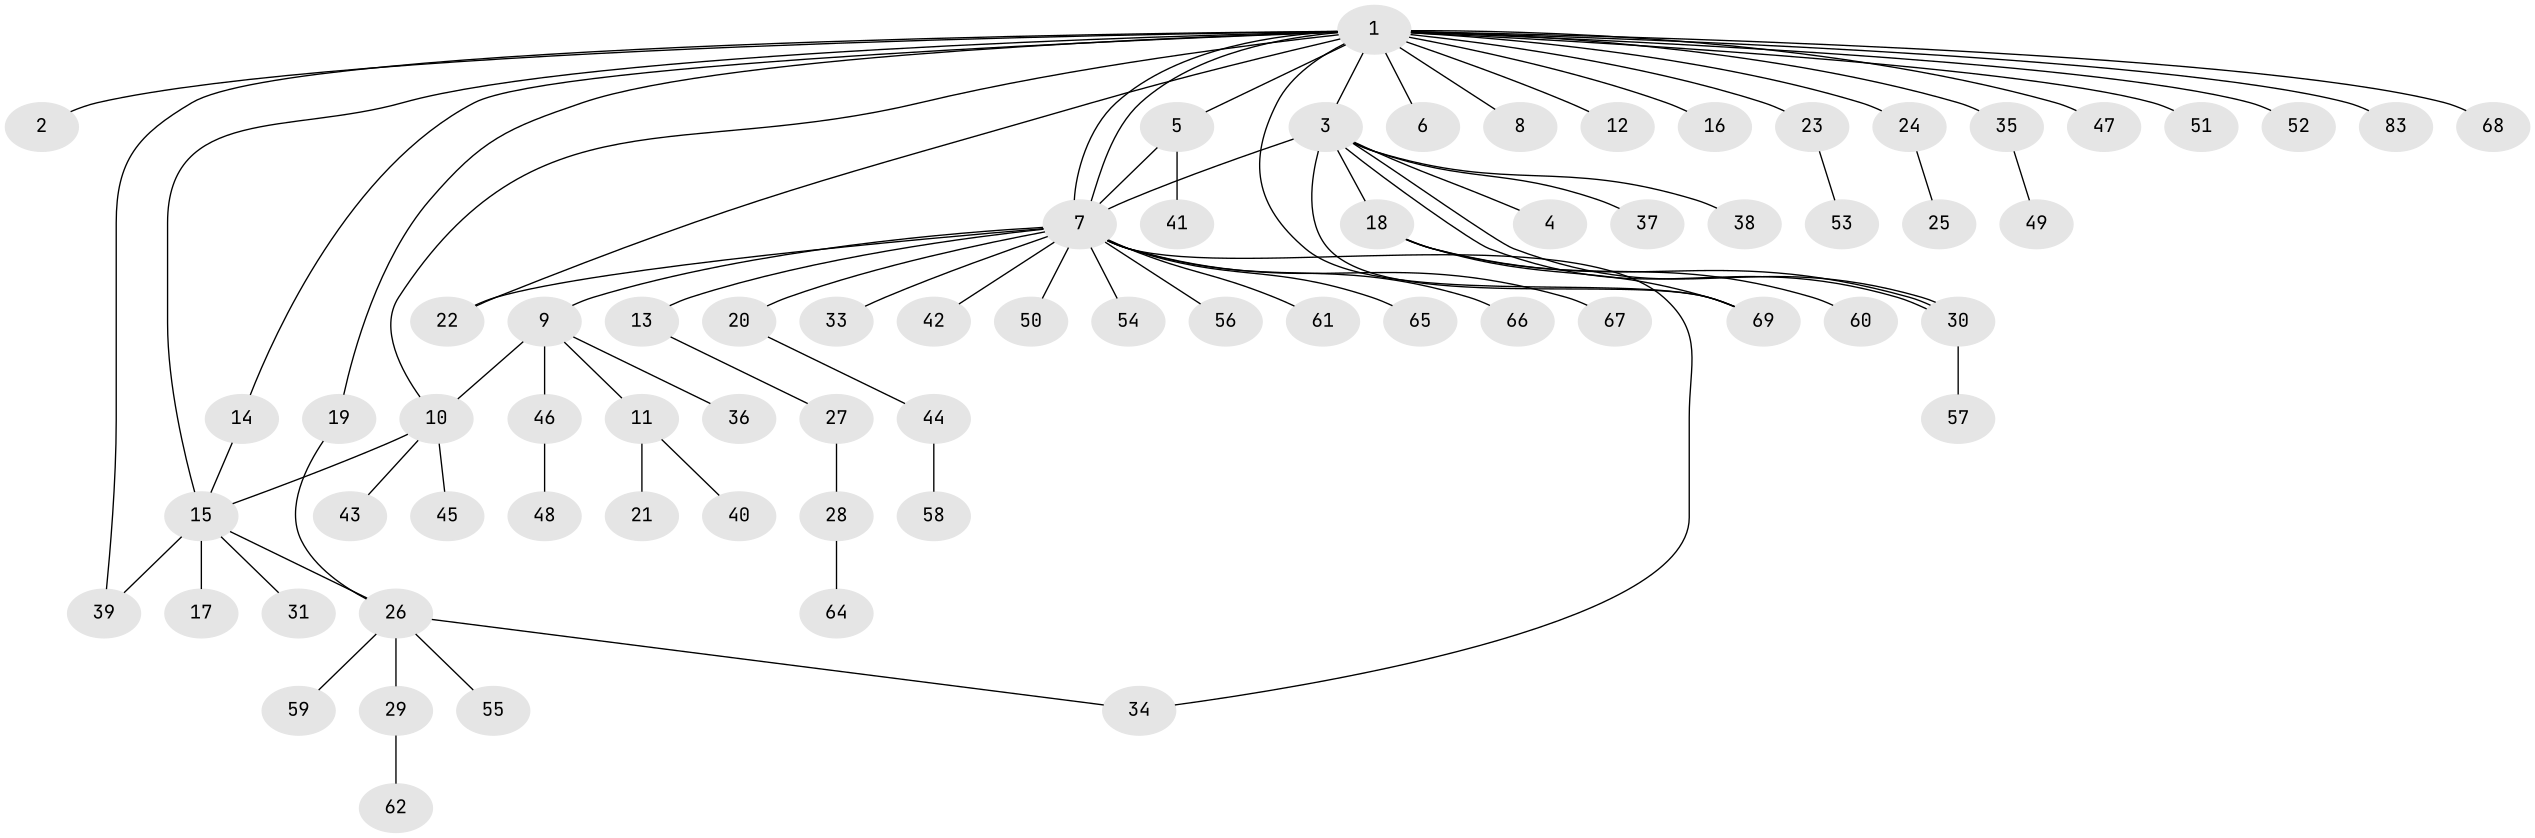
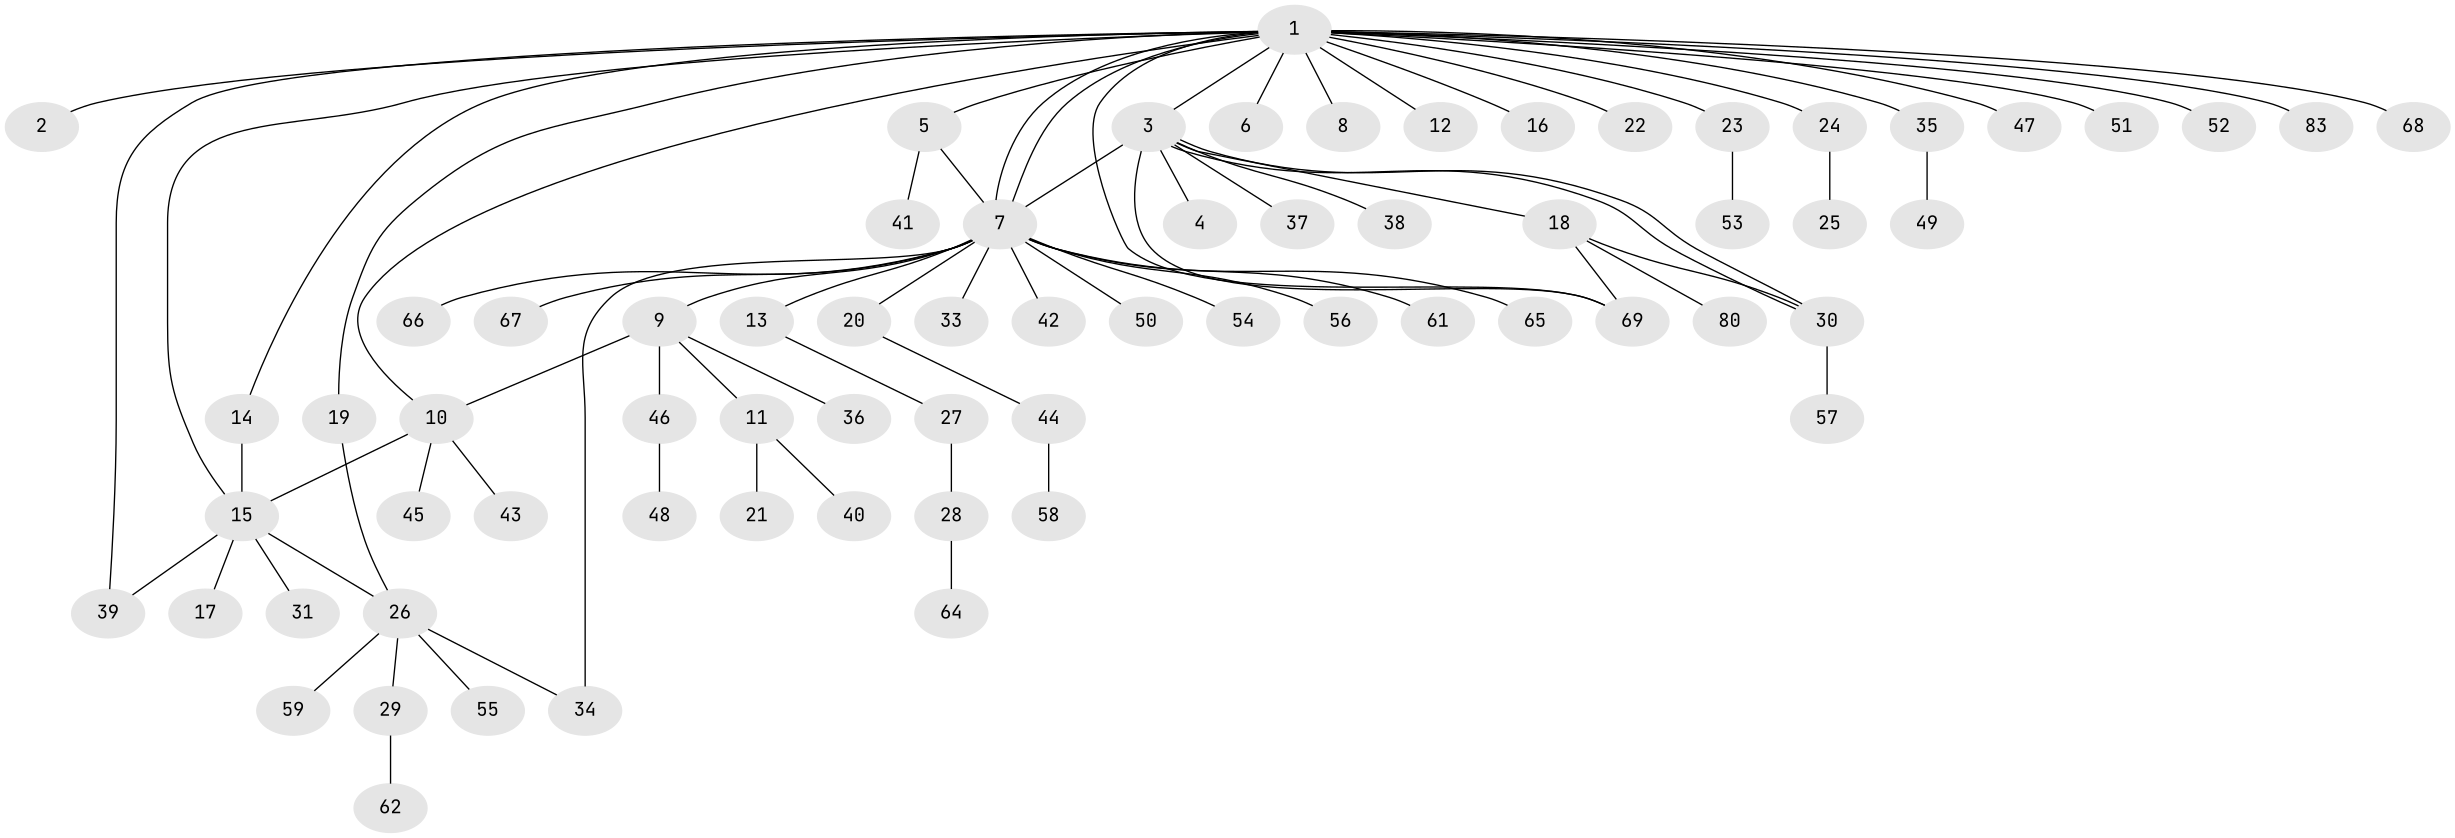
edge "7" -- "22": removed
node "60": label "60" -> "80"
